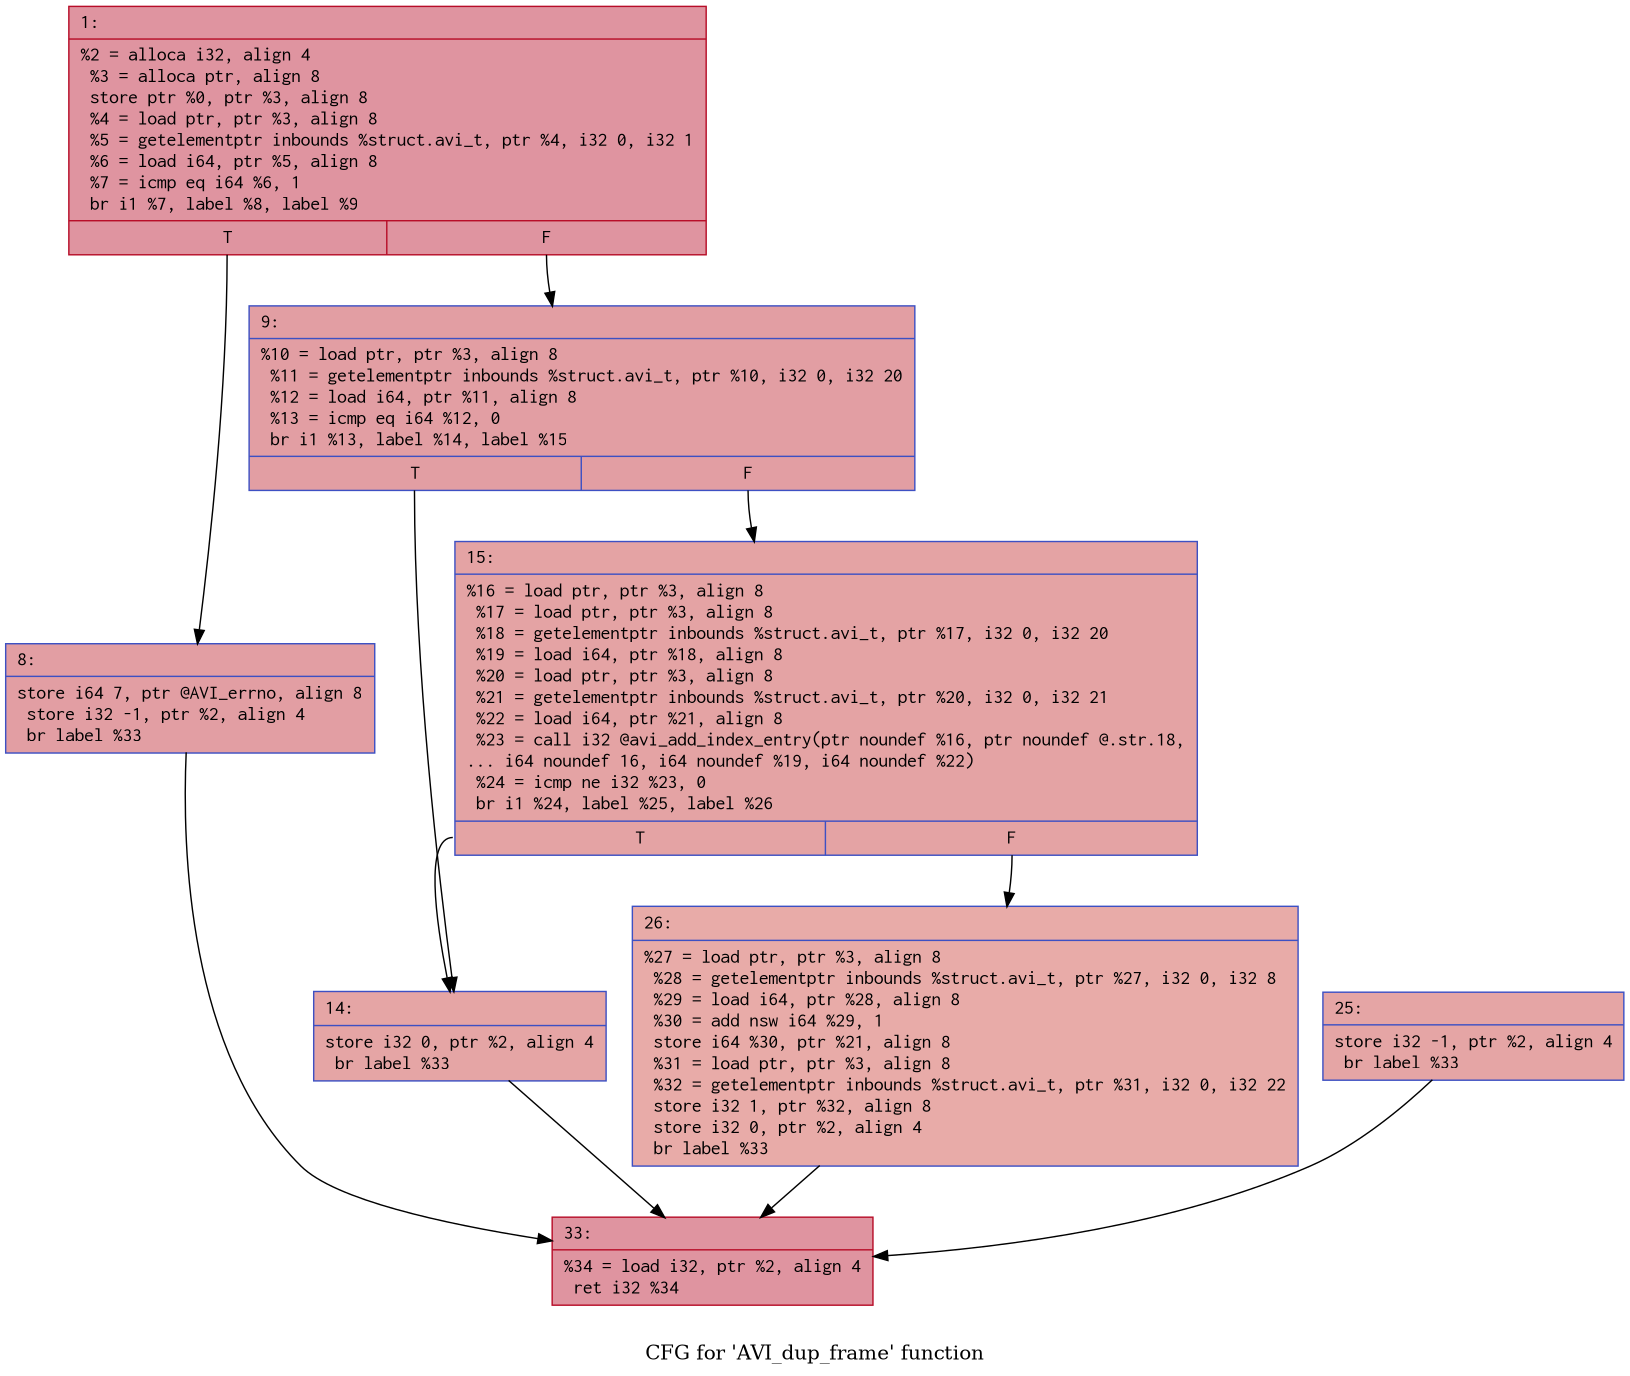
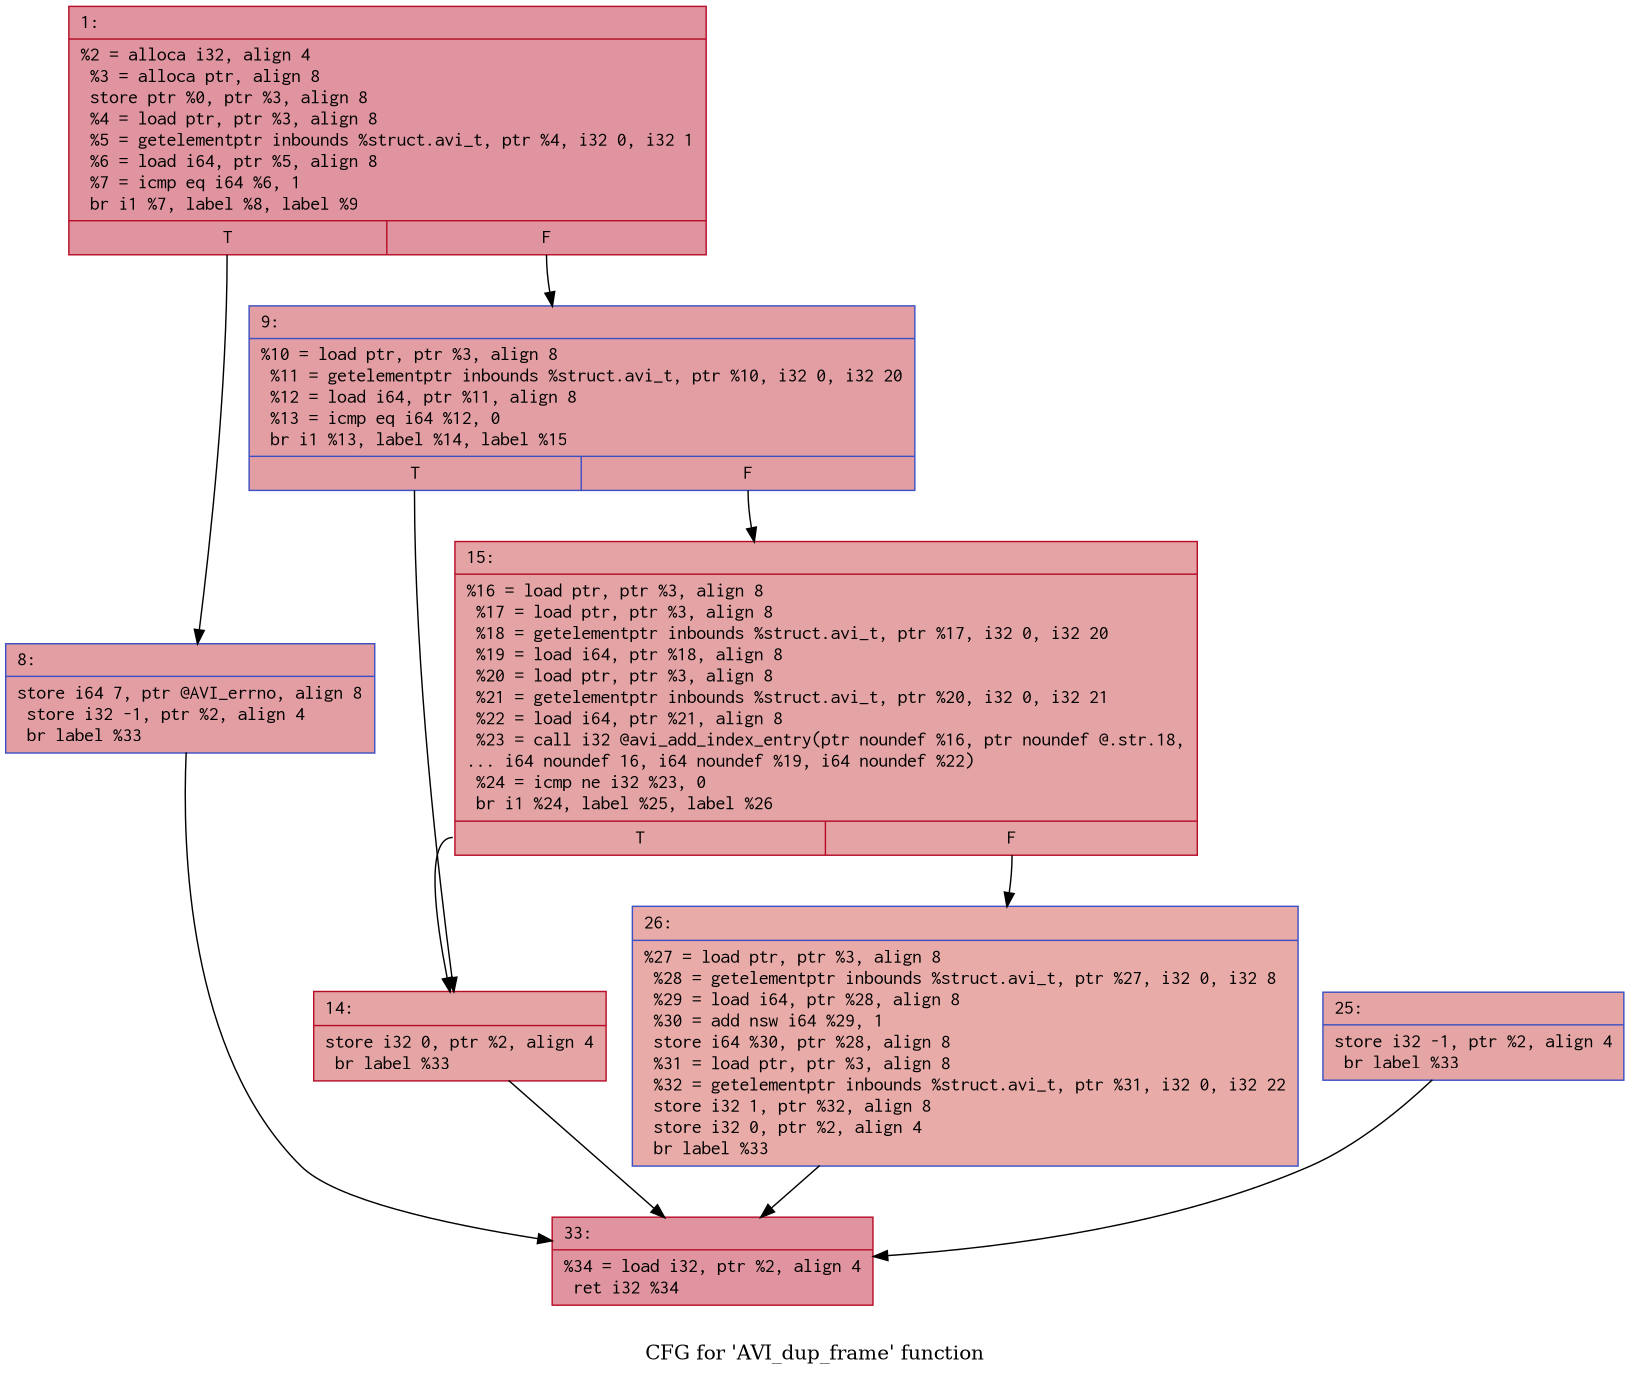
node "15:": color #3d50c3ff -> #b70d28ff
node "14:": color #3d50c3ff -> #b70d28ff
node "26:": text "store i64 %30, ptr %21, align 8" -> "store i64 %30, ptr %28, align 8"
